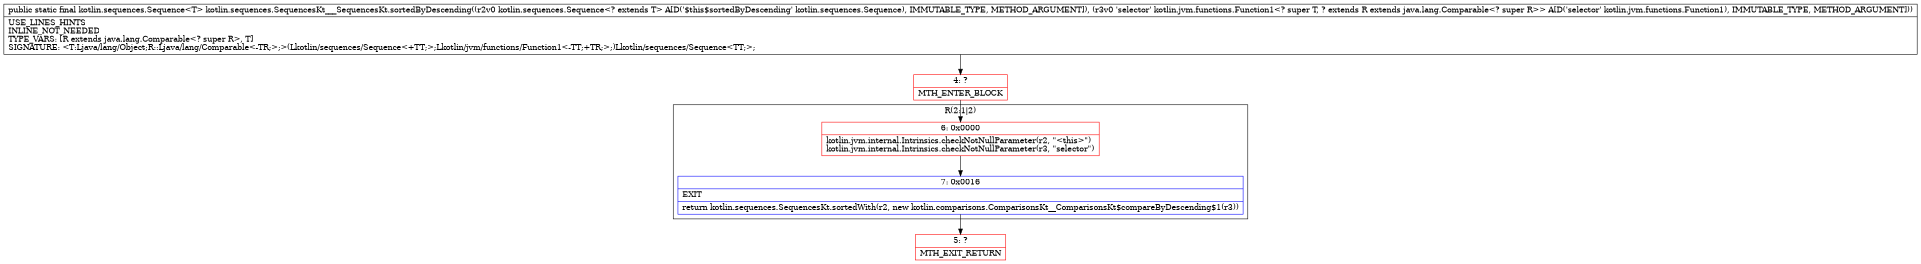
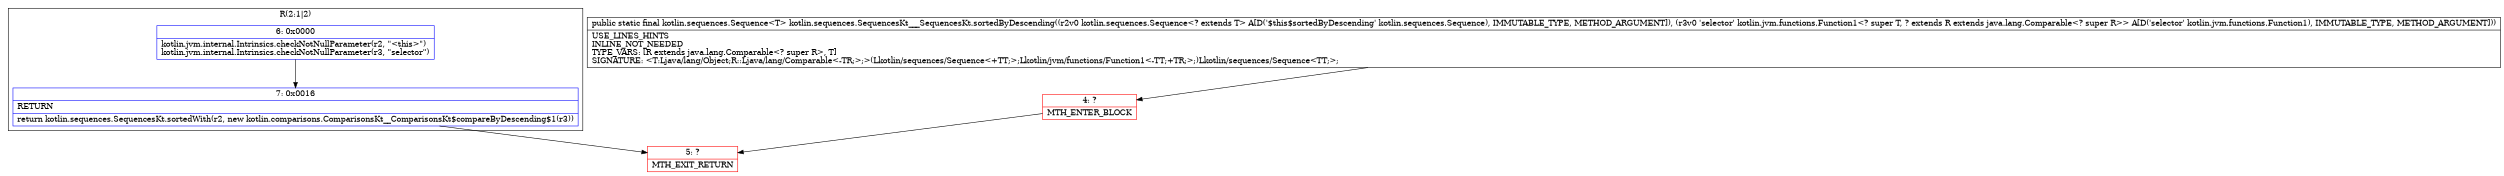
edge "4: ?" -> "6: 0x0000": now "4: ?" -> "5: ?"
node "6: 0x0000": color red -> blue
node "7: 0x0016": text "EXIT" -> "RETURN"
